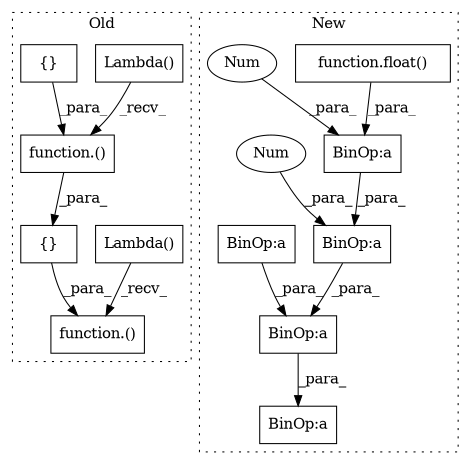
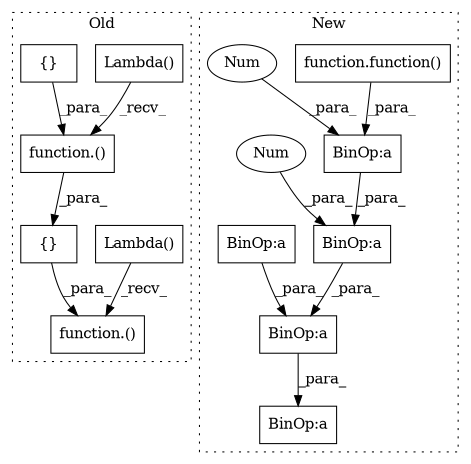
node "function.float()": label "function.float()" -> "function.function()"
